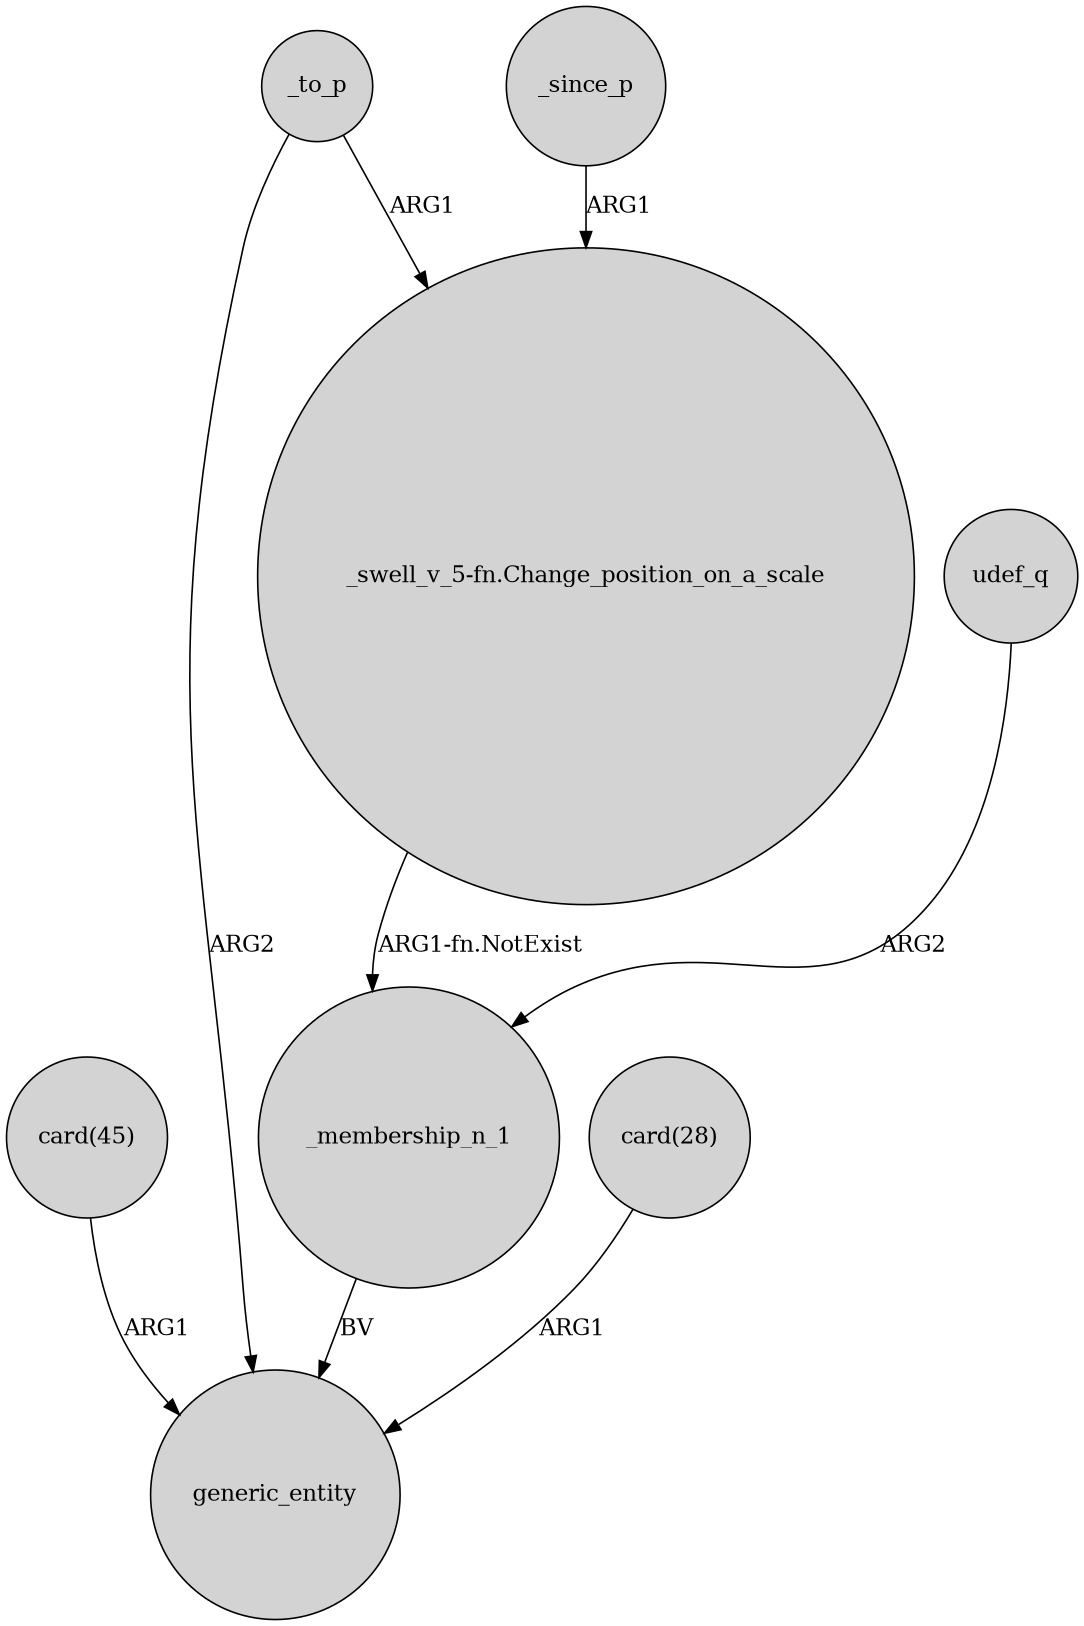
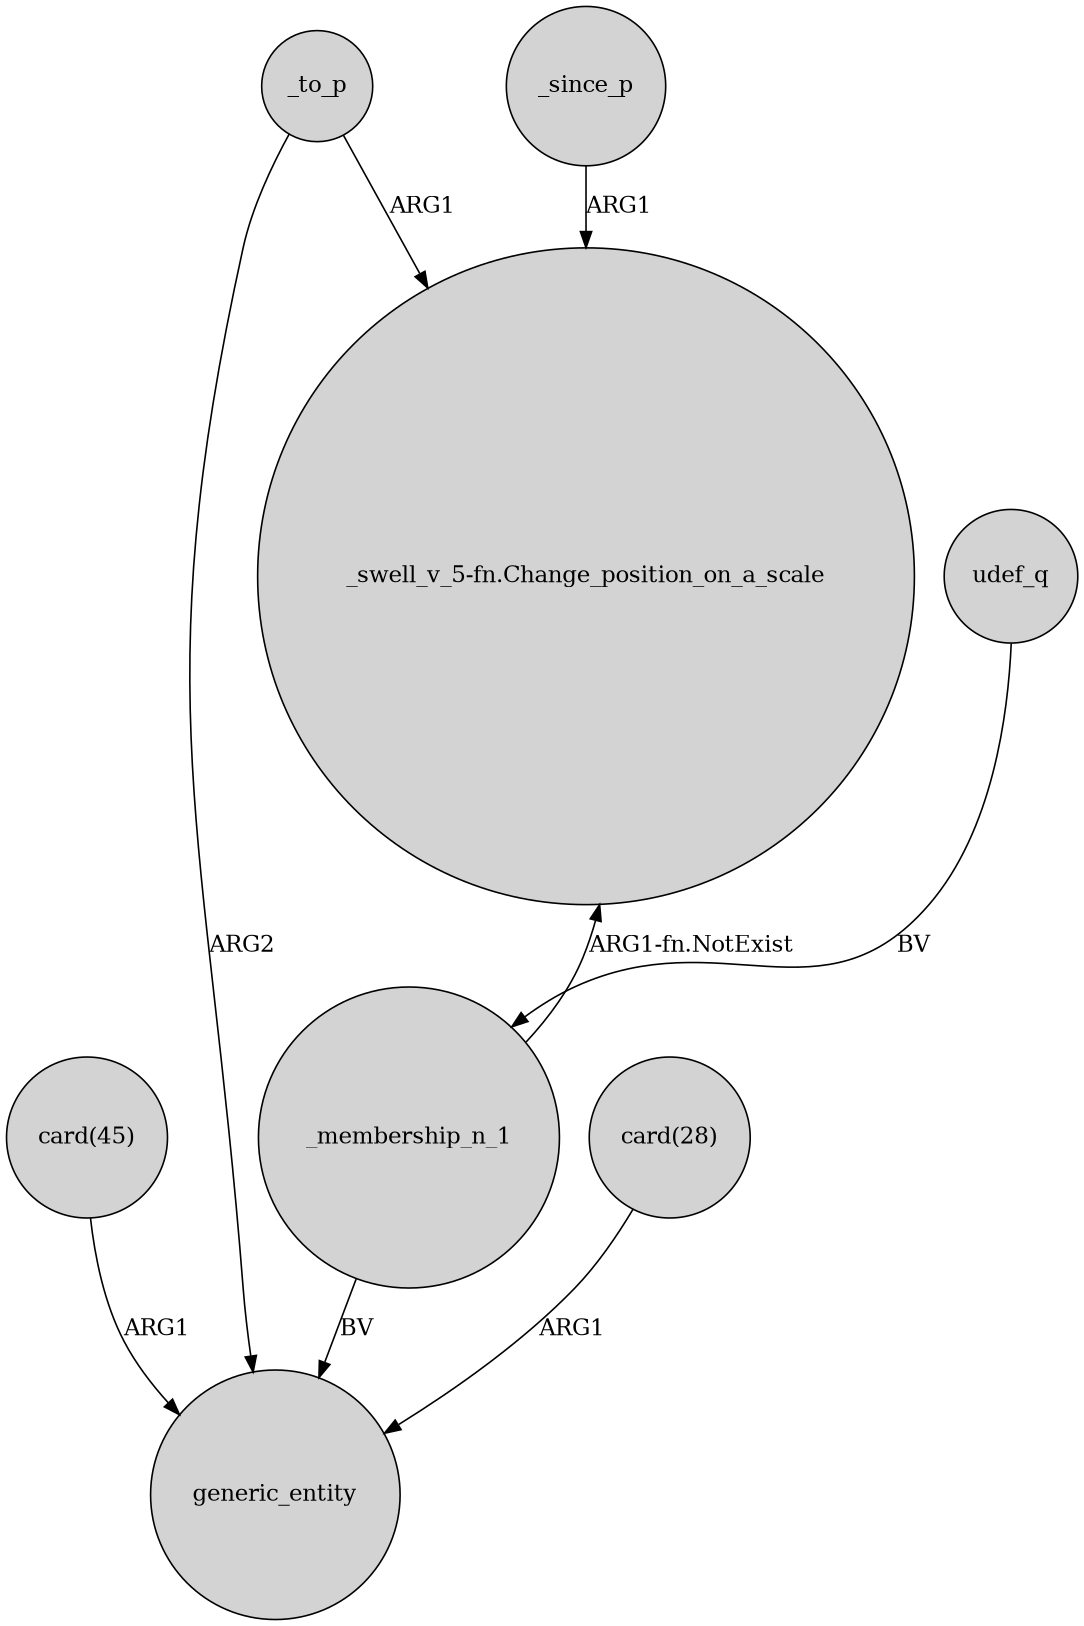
edge "_swell_v_5-fn.Change_position_on_a_scale" -> "_membership_n_1": reversed
edge "udef_q" -> "_membership_n_1": label "ARG2" -> "BV"
